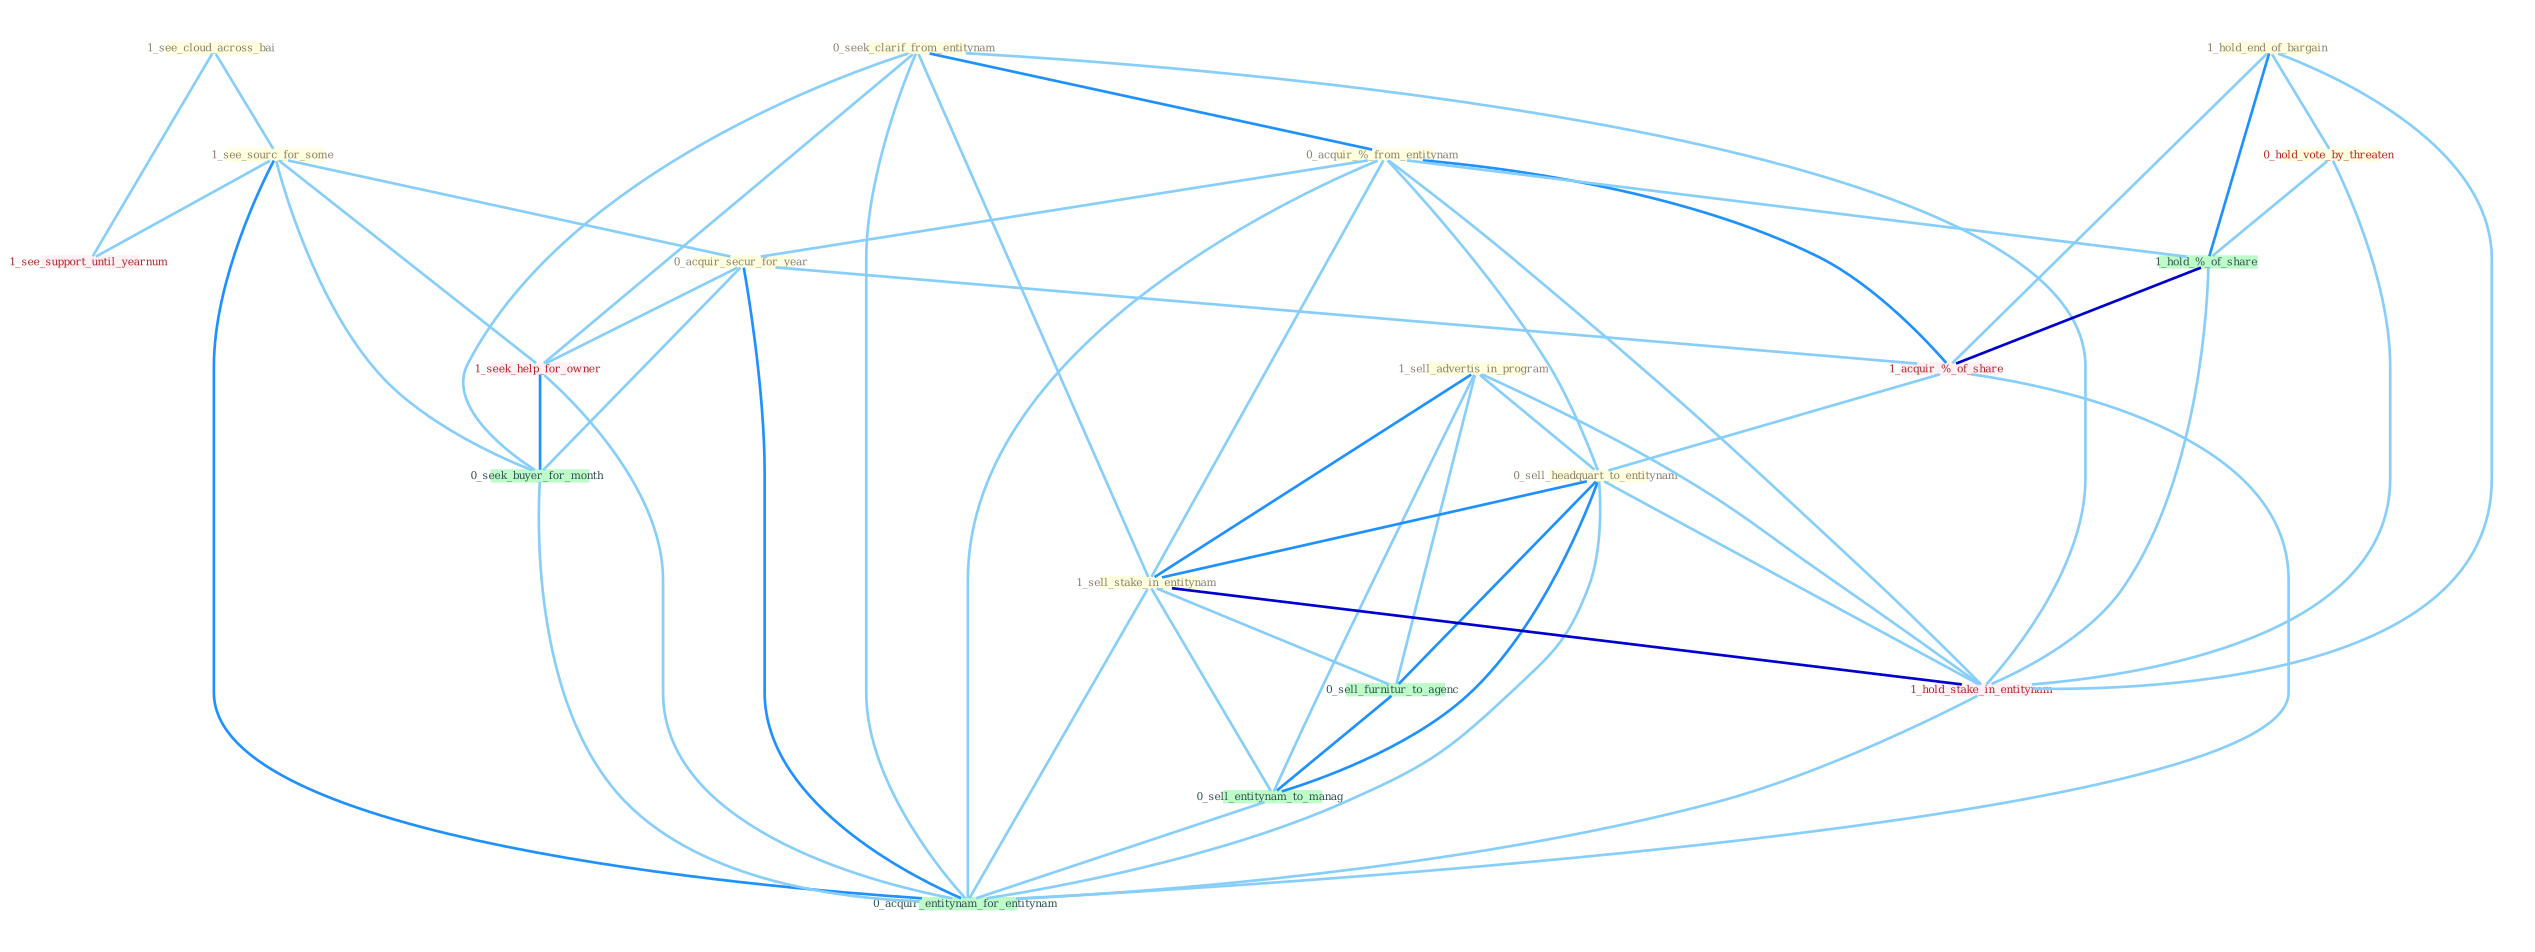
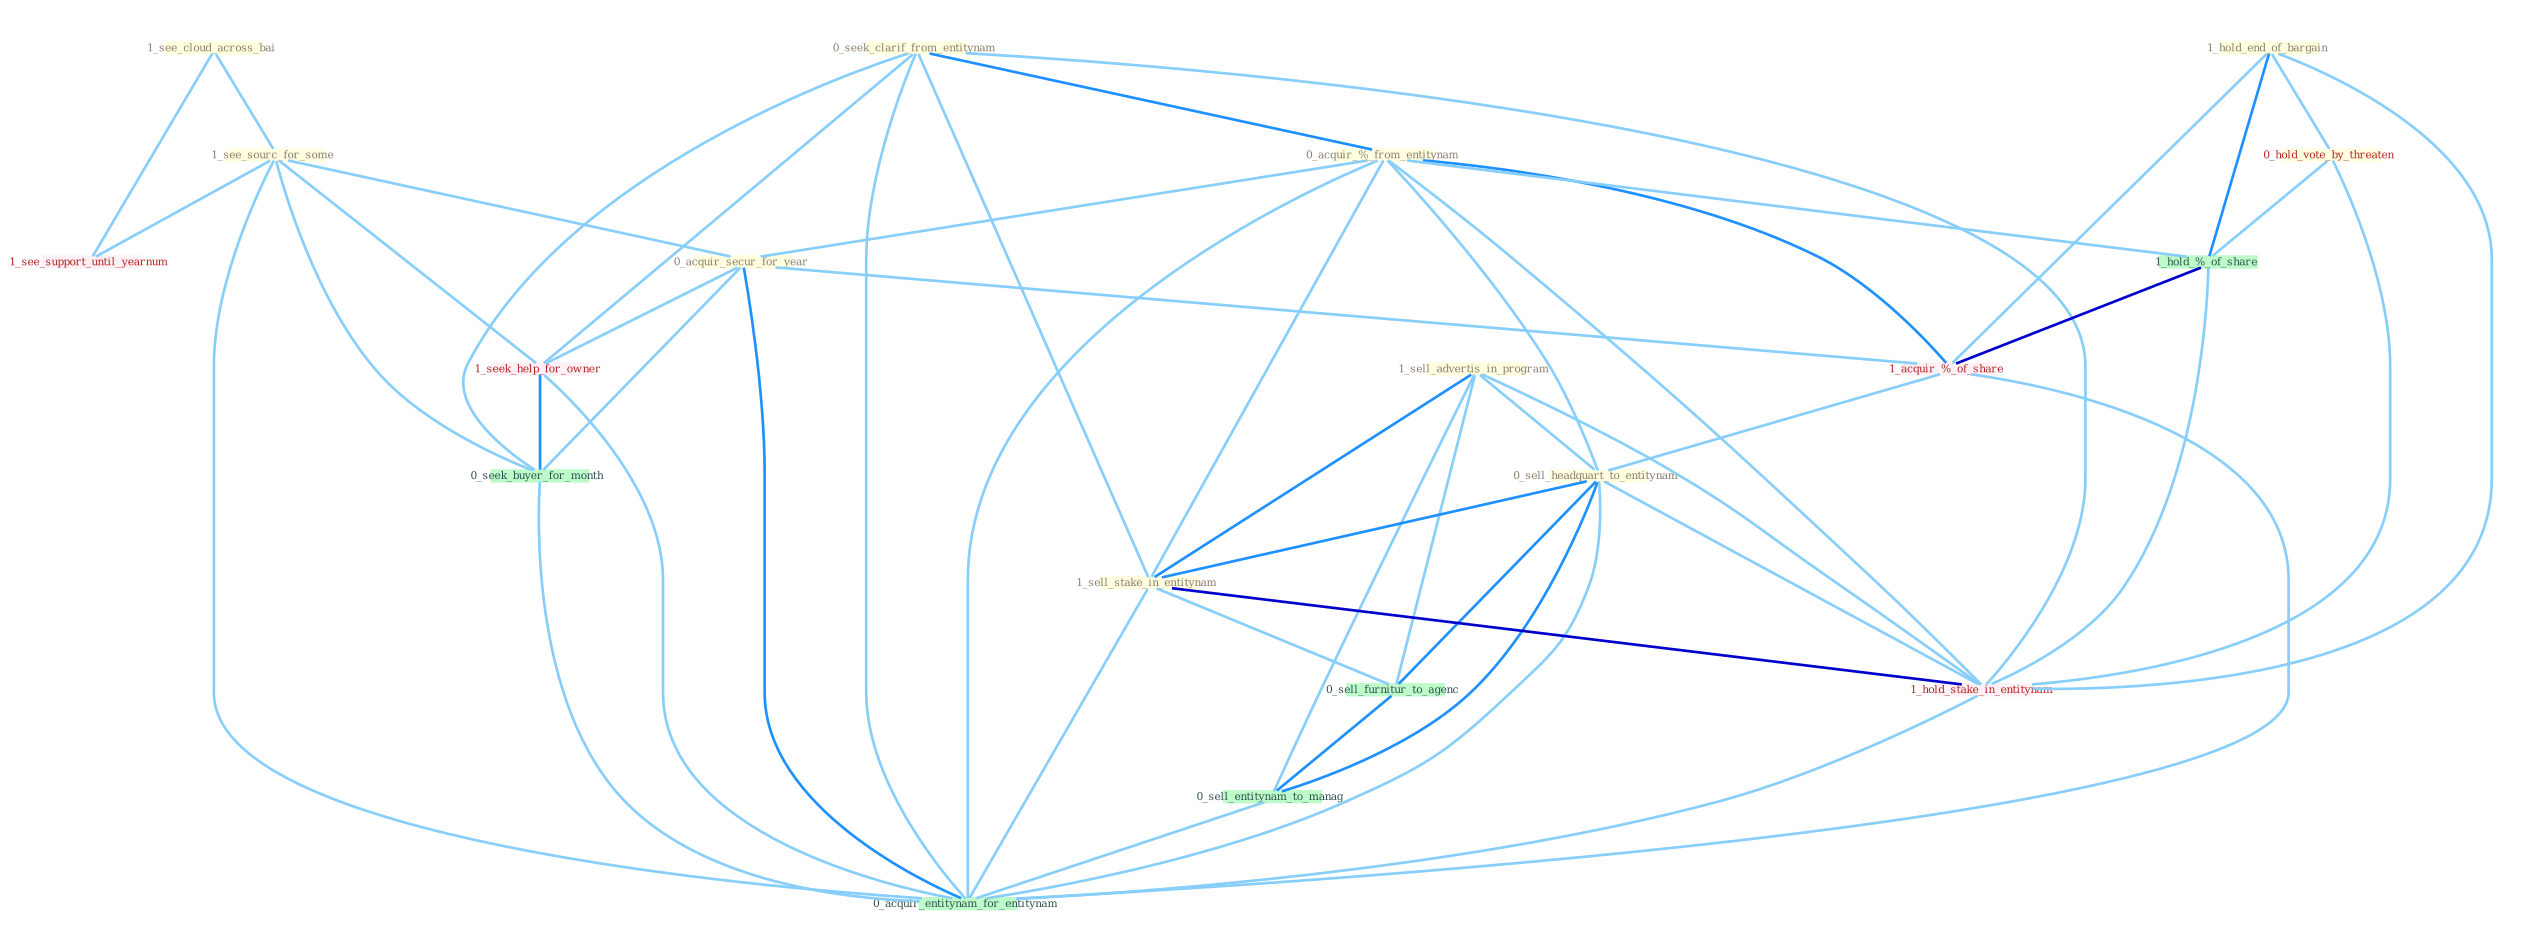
edge "1_sell_stake_in_entitynam" -- "0_sell_entitynam_to_manag": removed
edge "1_see_sourc_for_some" -- "0_acquir_entitynam_for_entitynam": color #1e90ff -> #87cefa
